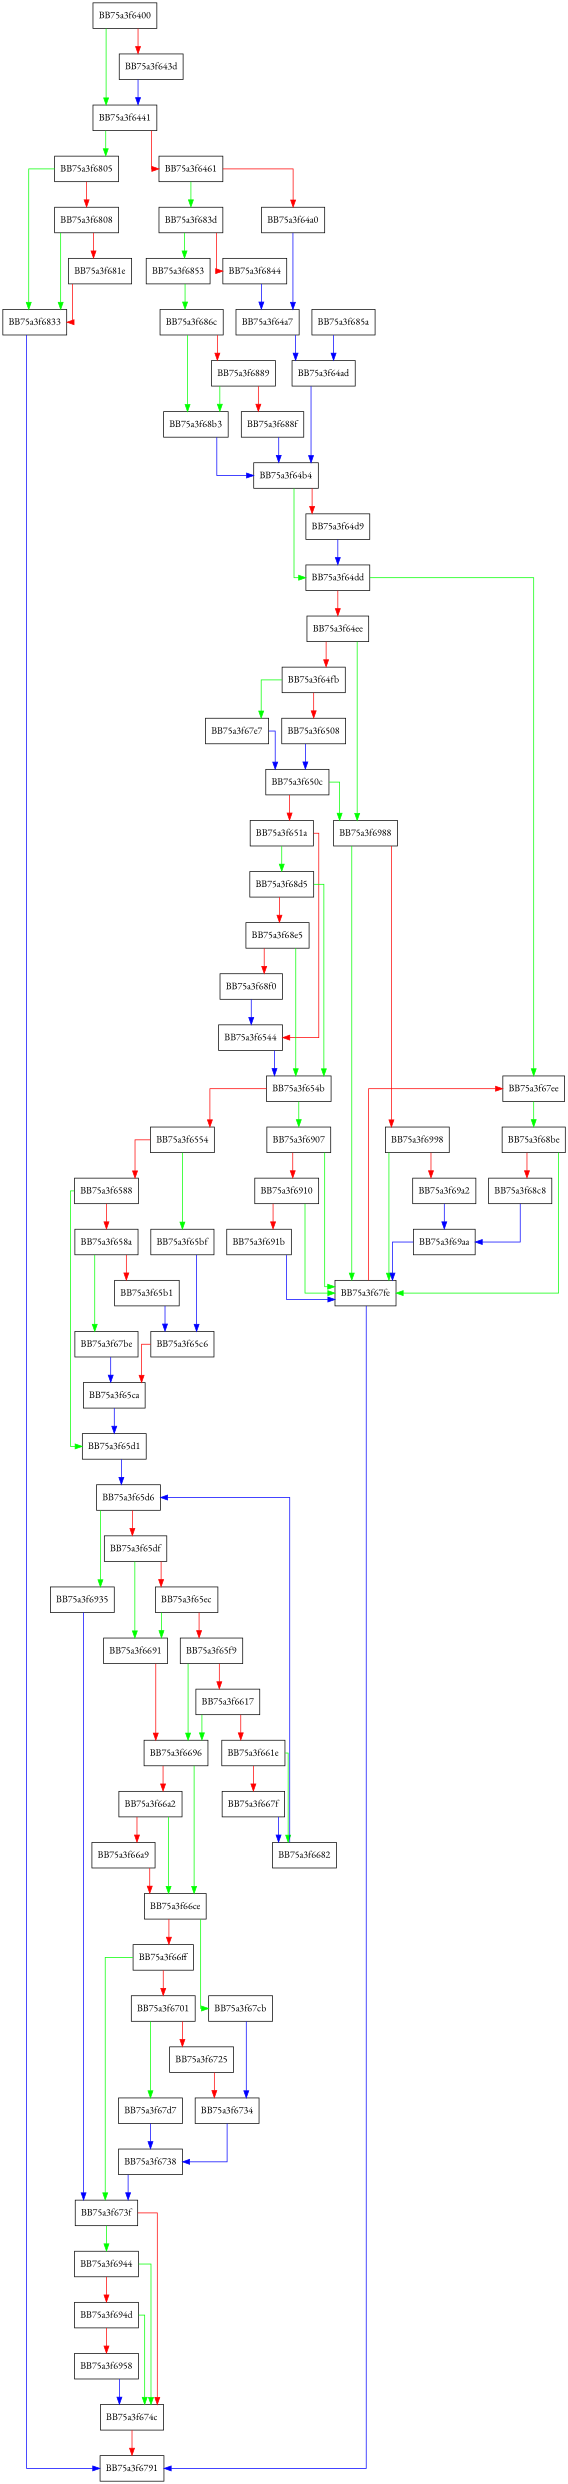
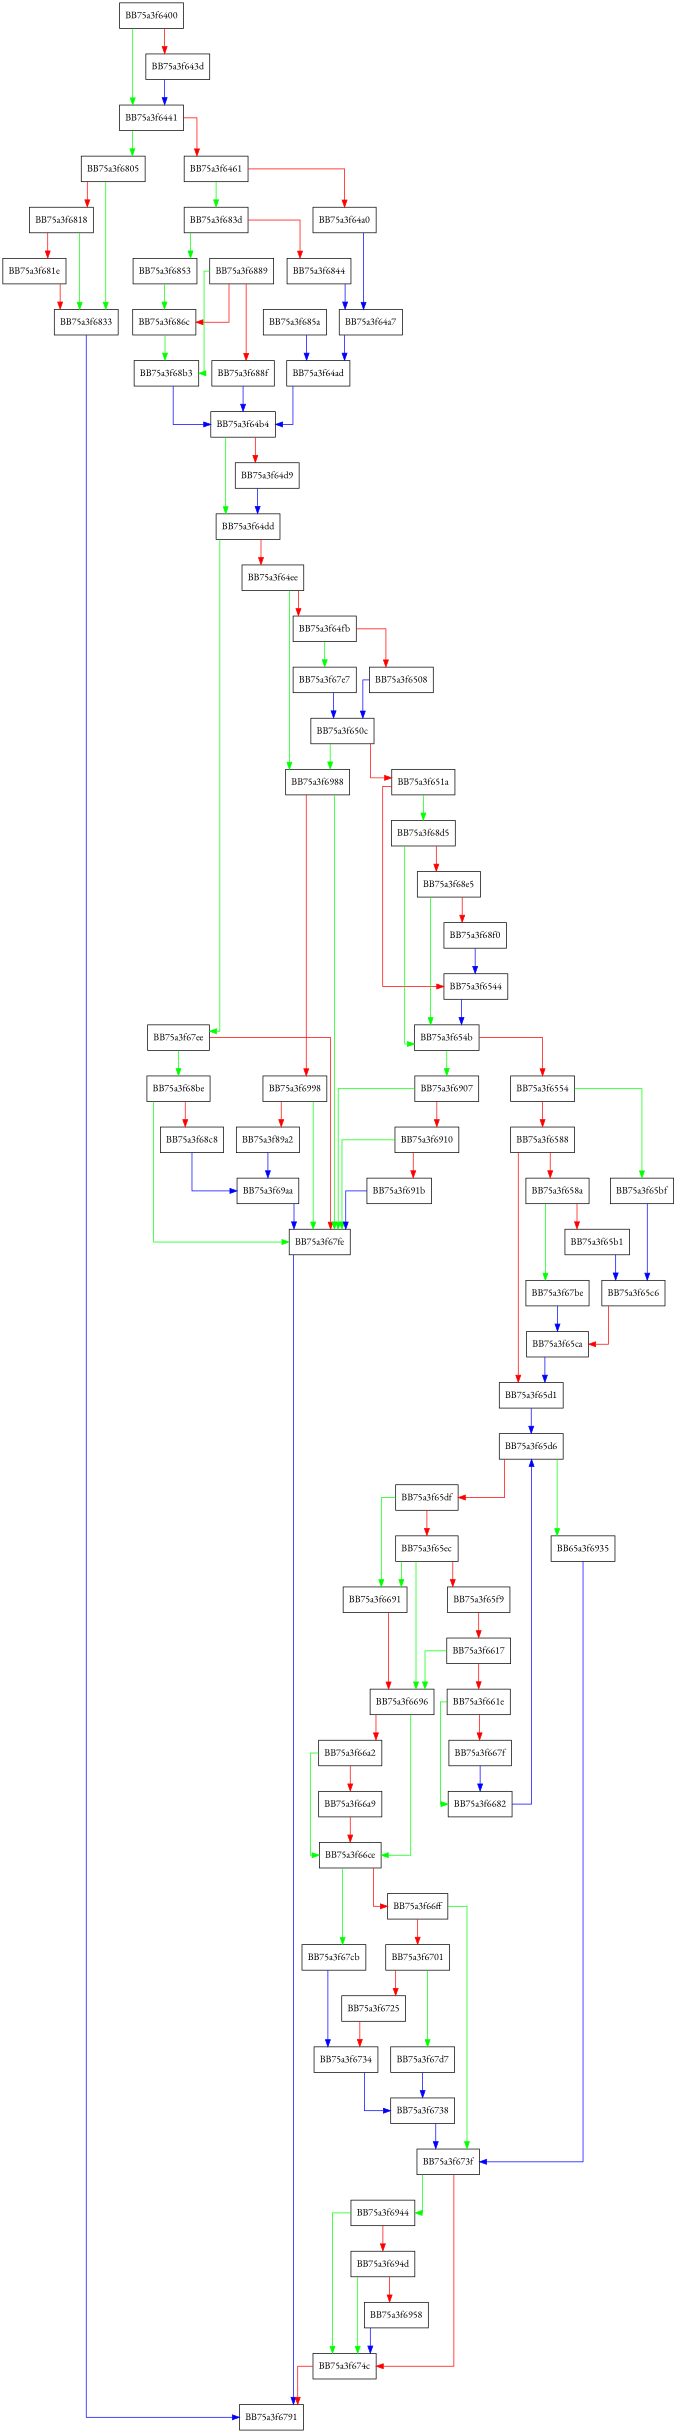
node "BB75a3f6808": label "BB75a3f6808" -> "BB75a3f6818"
edge "BB75a3f686c" -> "BB75a3f6889": reversed
edge "BB75a3f67fe" -> "BB75a3f67ee": reversed
node "BB75a3f69a2": label "BB75a3f69a2" -> "BB75a3f89a2"
edge "BB75a3f6588" -> "BB75a3f65d1": color green -> red
node "BB75a3f6935": label "BB75a3f6935" -> "BB65a3f6935"
edge "BB75a3f65f9" -> "BB75a3f6696": now "BB75a3f65ec" -> "BB75a3f6696"
